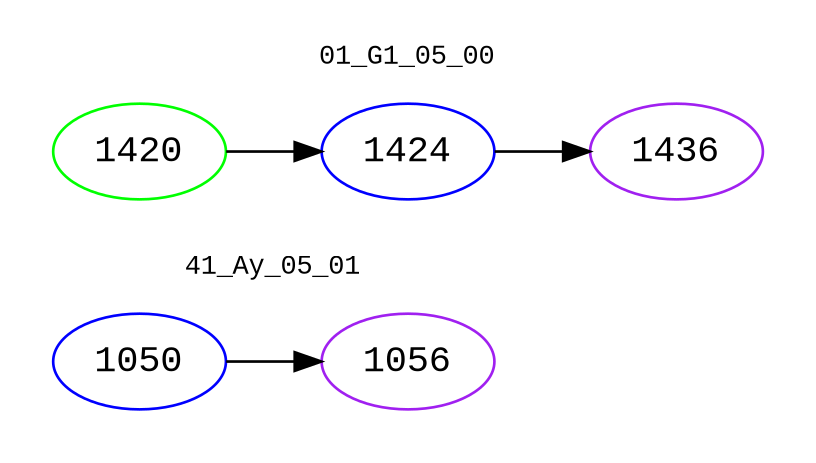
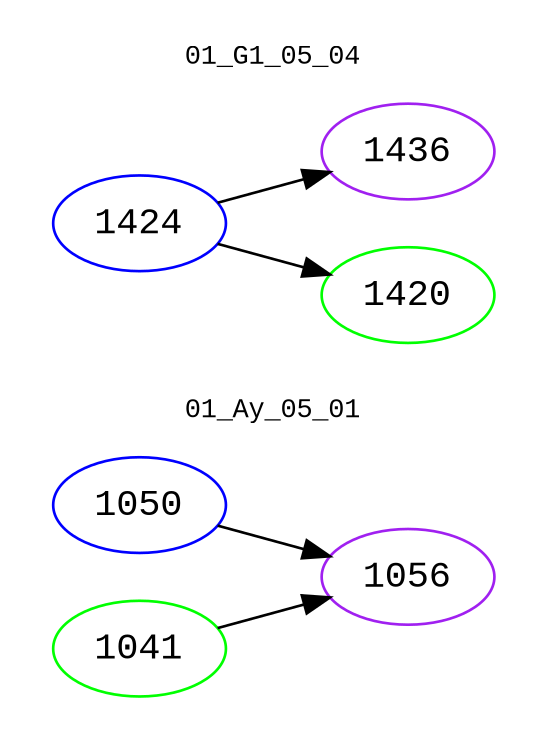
cluster "01_G1_05_00": label "01_G1_05_00" -> "01_G1_05_04"
edge "1420" -> "1424": reversed
cluster "41_Ay_05_01": label "41_Ay_05_01" -> "01_Ay_05_01"
node "1041": added
